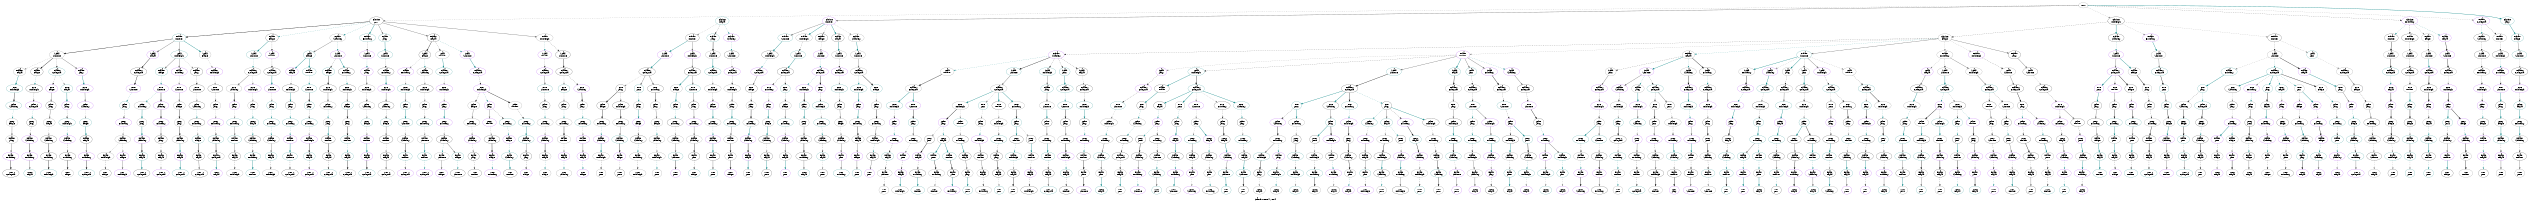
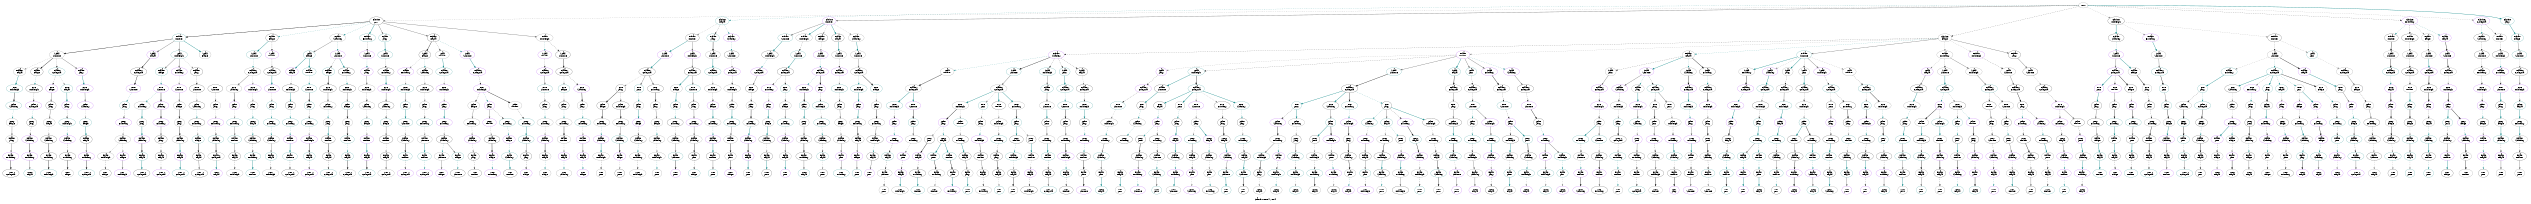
edge "root" -> "ChrisT Kayla": added
node "Ethan Coleysia": label "Ethan Coleysia" -> "ChrisT Coleysia"
edge "ChrisT Ashleigh" -> "ChrisT Paige": now "root" -> "ChrisT Paige"
node "Dillan Ashleigh": removed
node "Dillan Ethan": label "Dillan Ethan" -> "Dillan Simone"
node "Adam Coleysia": removed
